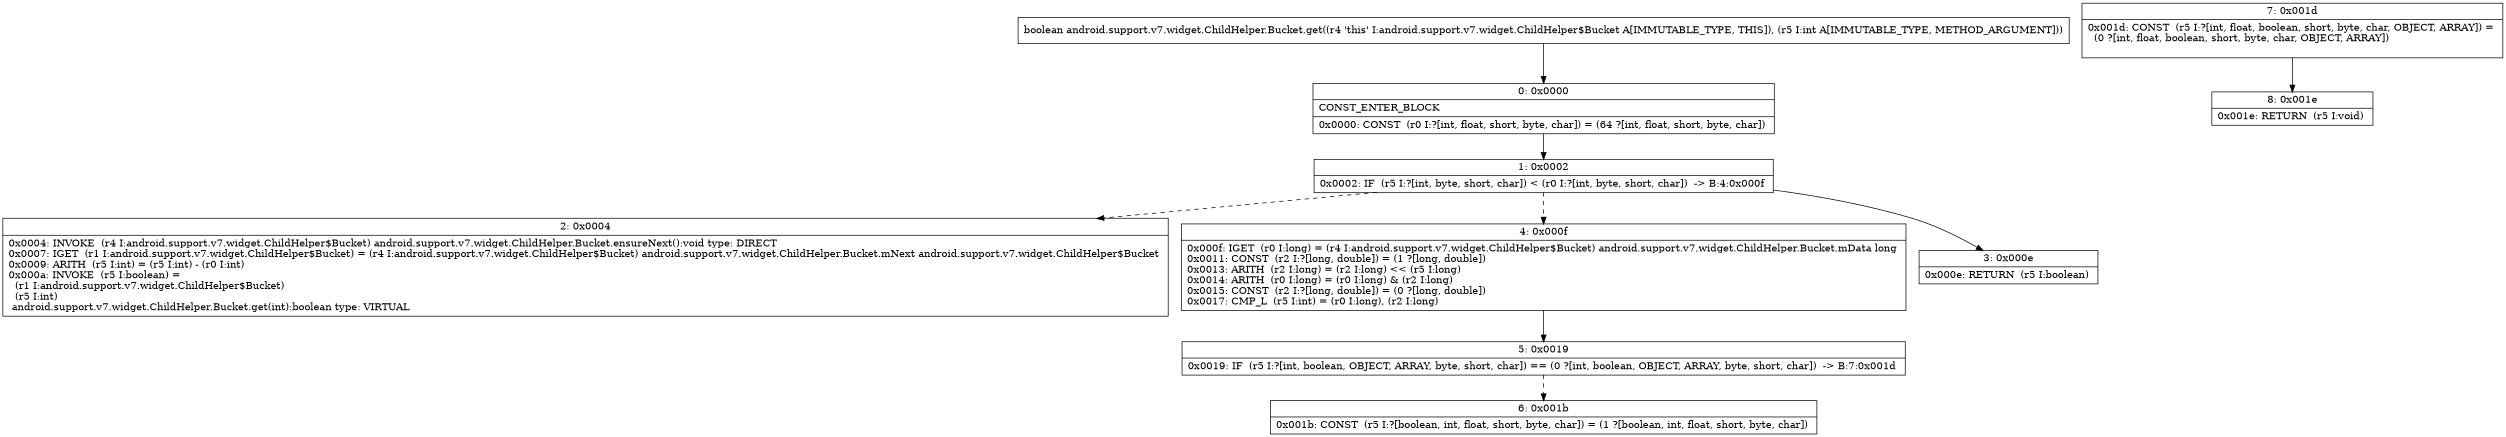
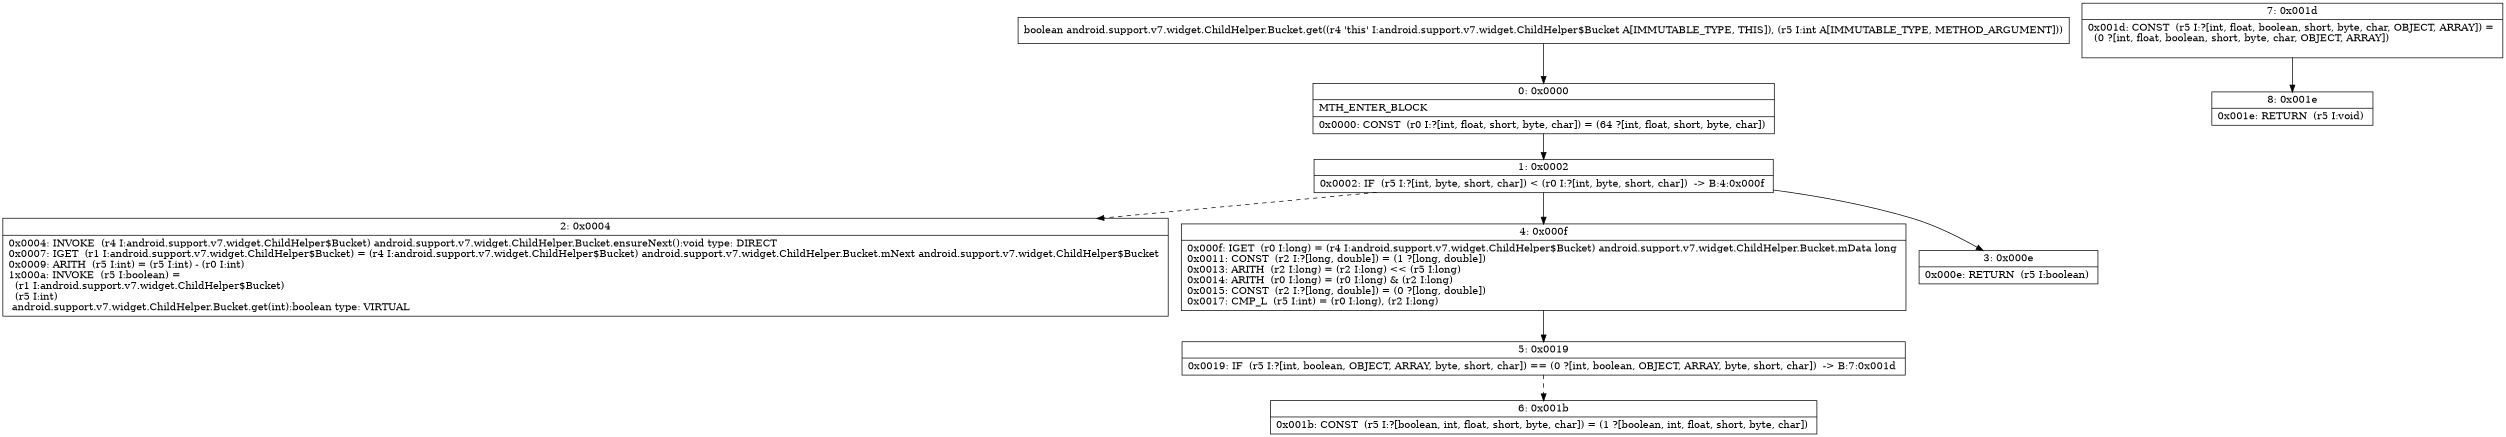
node "0: 0x0000": text "CONST_ENTER_BLOCK" -> "MTH_ENTER_BLOCK"
edge "1: 0x0002" -> "4: 0x000f": style dashed -> solid
node "2: 0x0004": text "0x000a: INVOKE  (r5 I:boolean) =" -> "1x000a: INVOKE  (r5 I:boolean) ="
